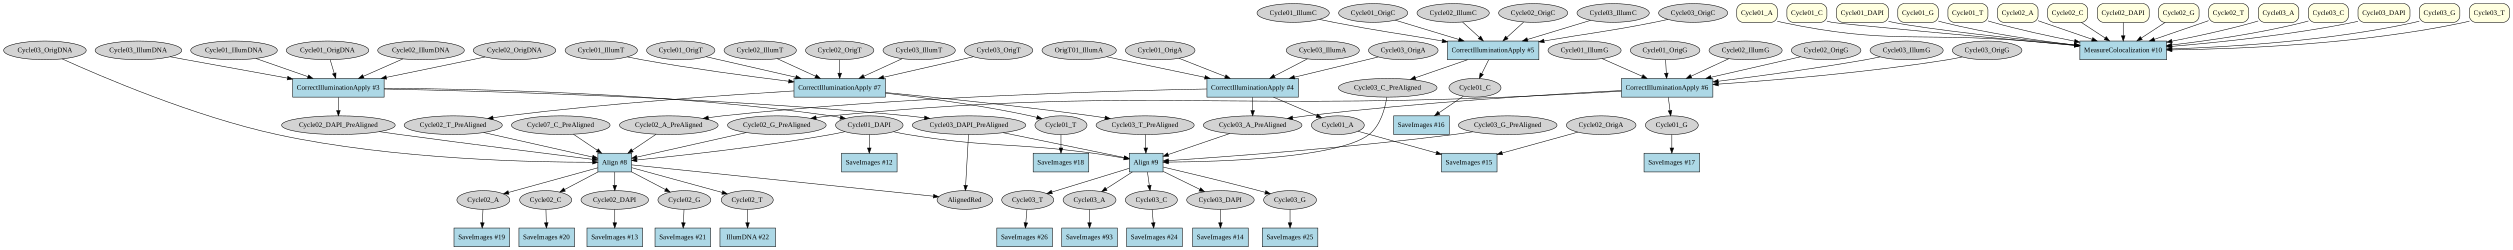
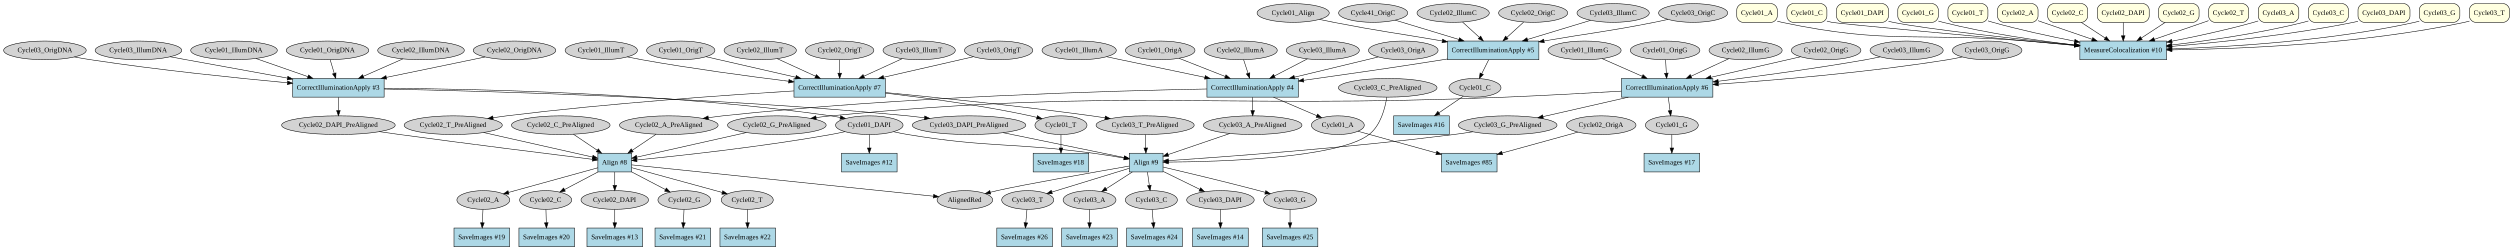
node "Cycle01_IllumC": label "Cycle01_IllumC" -> "Cycle01_Align"
node "Cycle01_OrigC": label "Cycle01_OrigC" -> "Cycle41_OrigC"
node "OrigT01_IllumA": label "OrigT01_IllumA" -> "Cycle01_IllumA"
node "Cycle02_IllumA": added
edge "CorrectIlluminationApply #5" -> "Cycle03_C_PreAligned": now "CorrectIlluminationApply #5" -> "CorrectIlluminationApply #4"
edge "CorrectIlluminationApply #6" -> "Cycle03_A_PreAligned": now "CorrectIlluminationApply #6" -> "Cycle03_G_PreAligned"
node "Cycle07_C_PreAligned": label "Cycle07_C_PreAligned" -> "Cycle02_C_PreAligned"
edge "Cycle03_OrigDNA" -> "Align #8": now "Cycle03_OrigDNA" -> "CorrectIlluminationApply #3"
edge "Cycle03_DAPI_PreAligned" -> "AlignedRed": now "Align #9" -> "AlignedRed"
node "SaveImages #15": label "SaveImages #15" -> "SaveImages #85"
node "IllumDNA #22": label "IllumDNA #22" -> "SaveImages #22"
node "SaveImages #93": label "SaveImages #93" -> "SaveImages #23"
